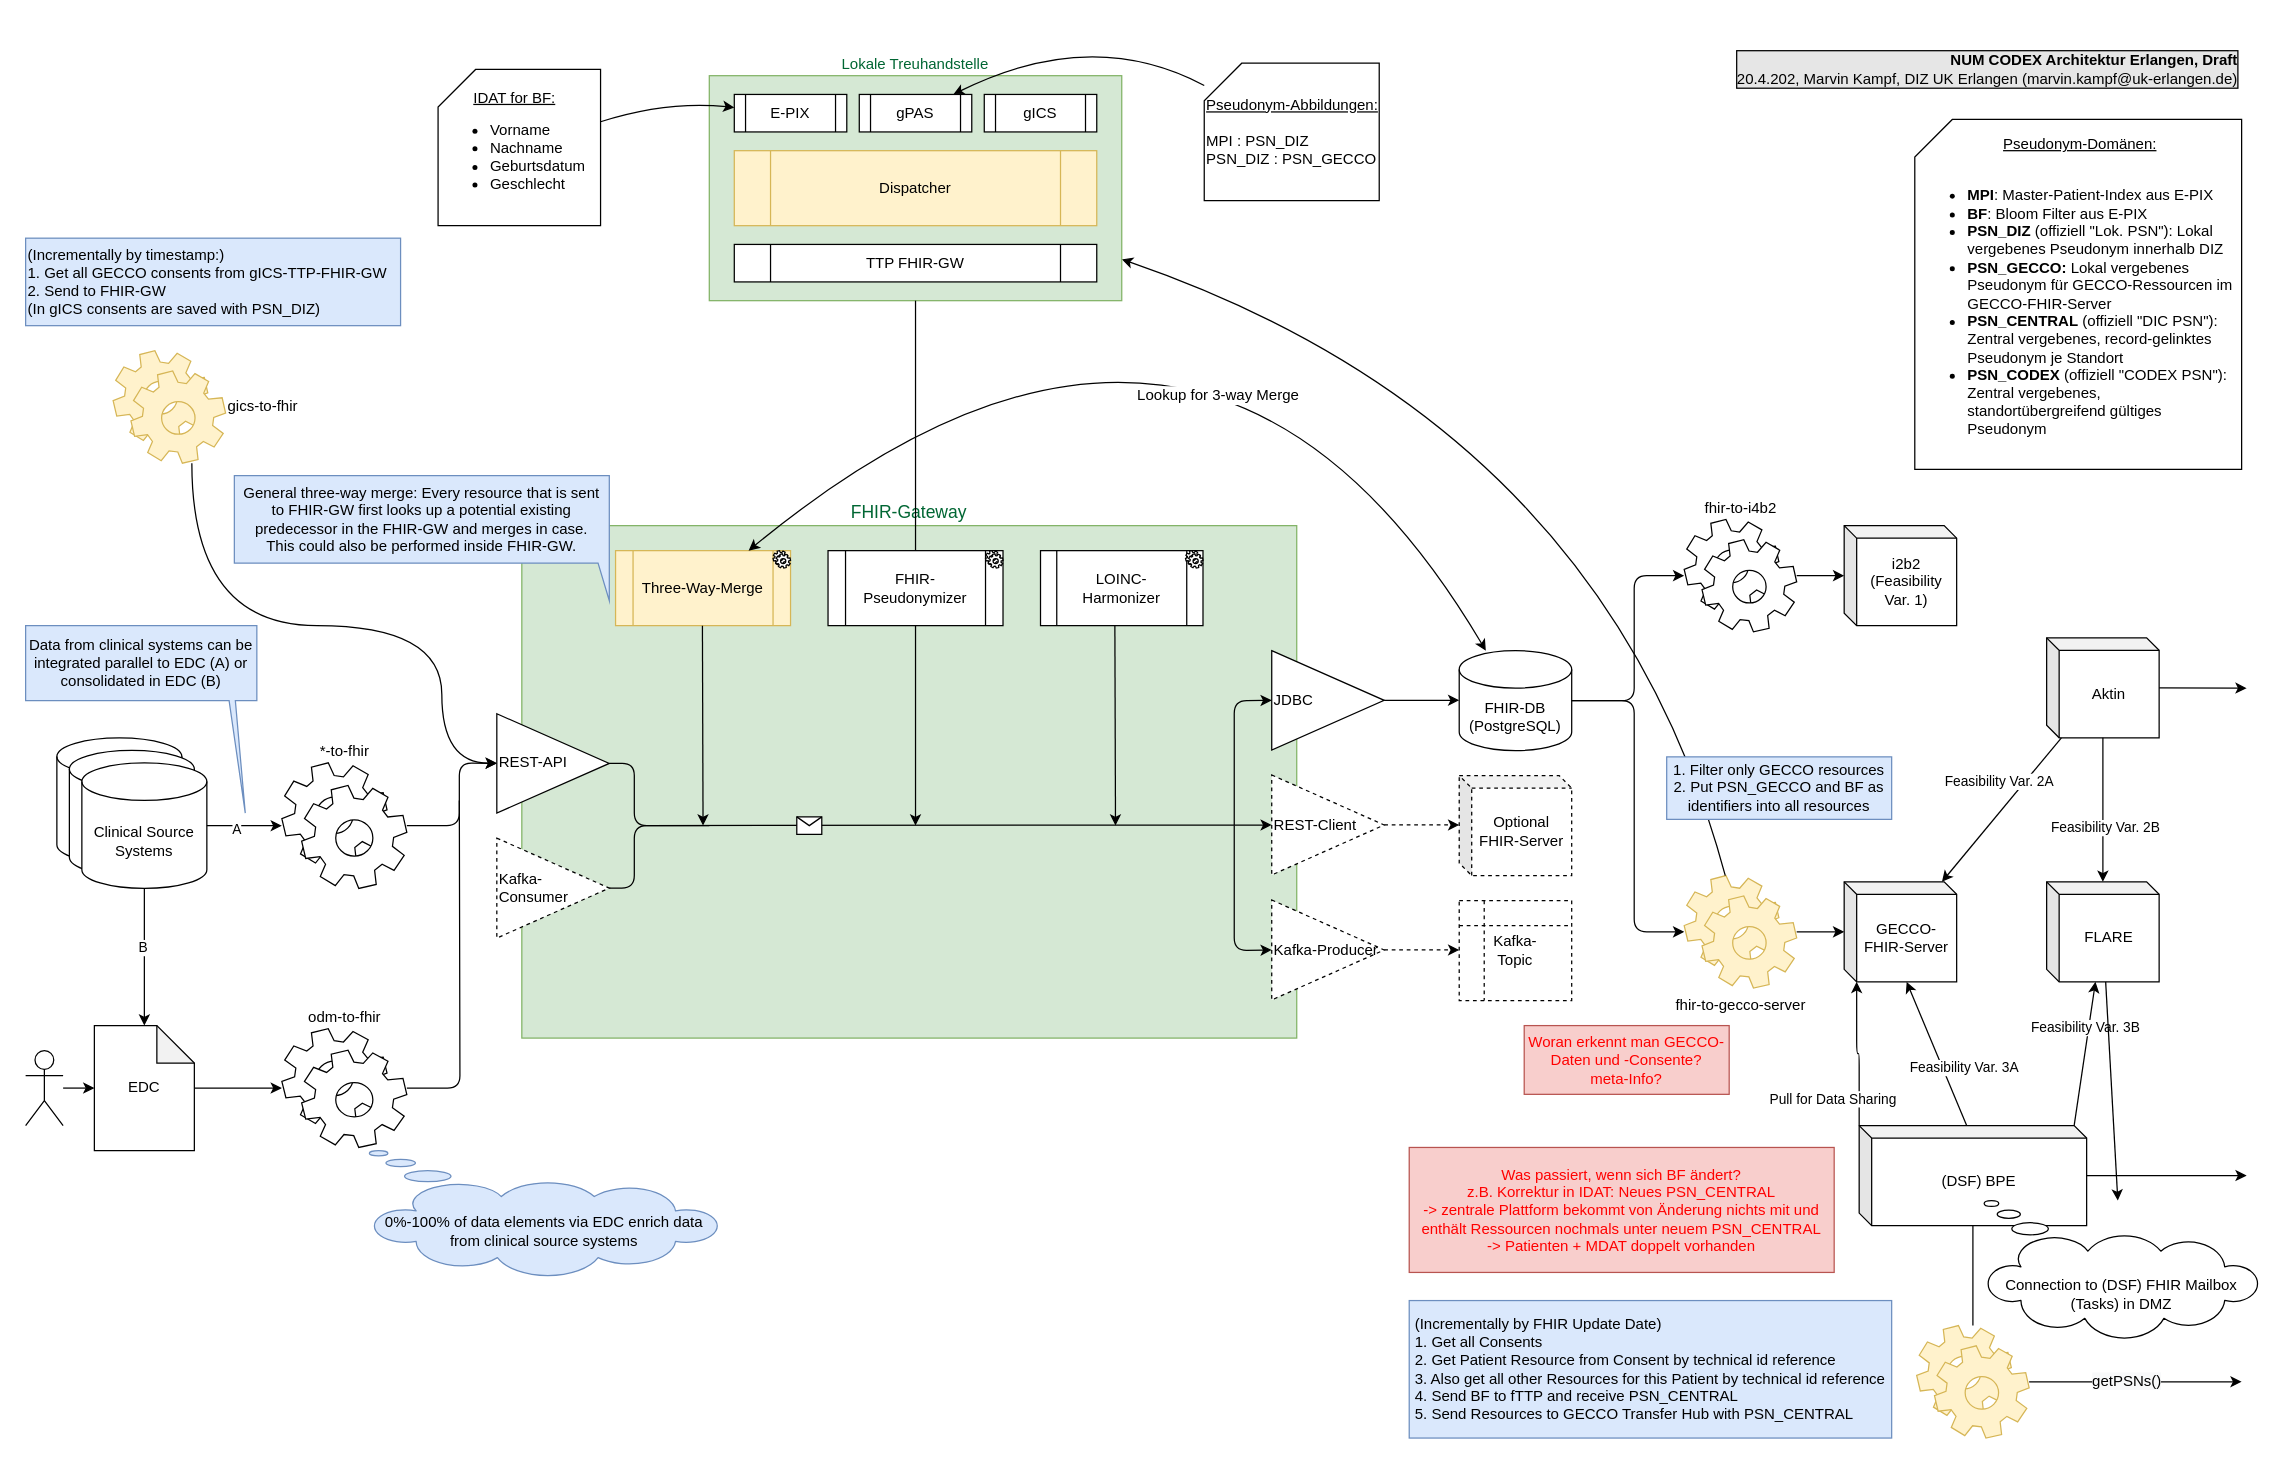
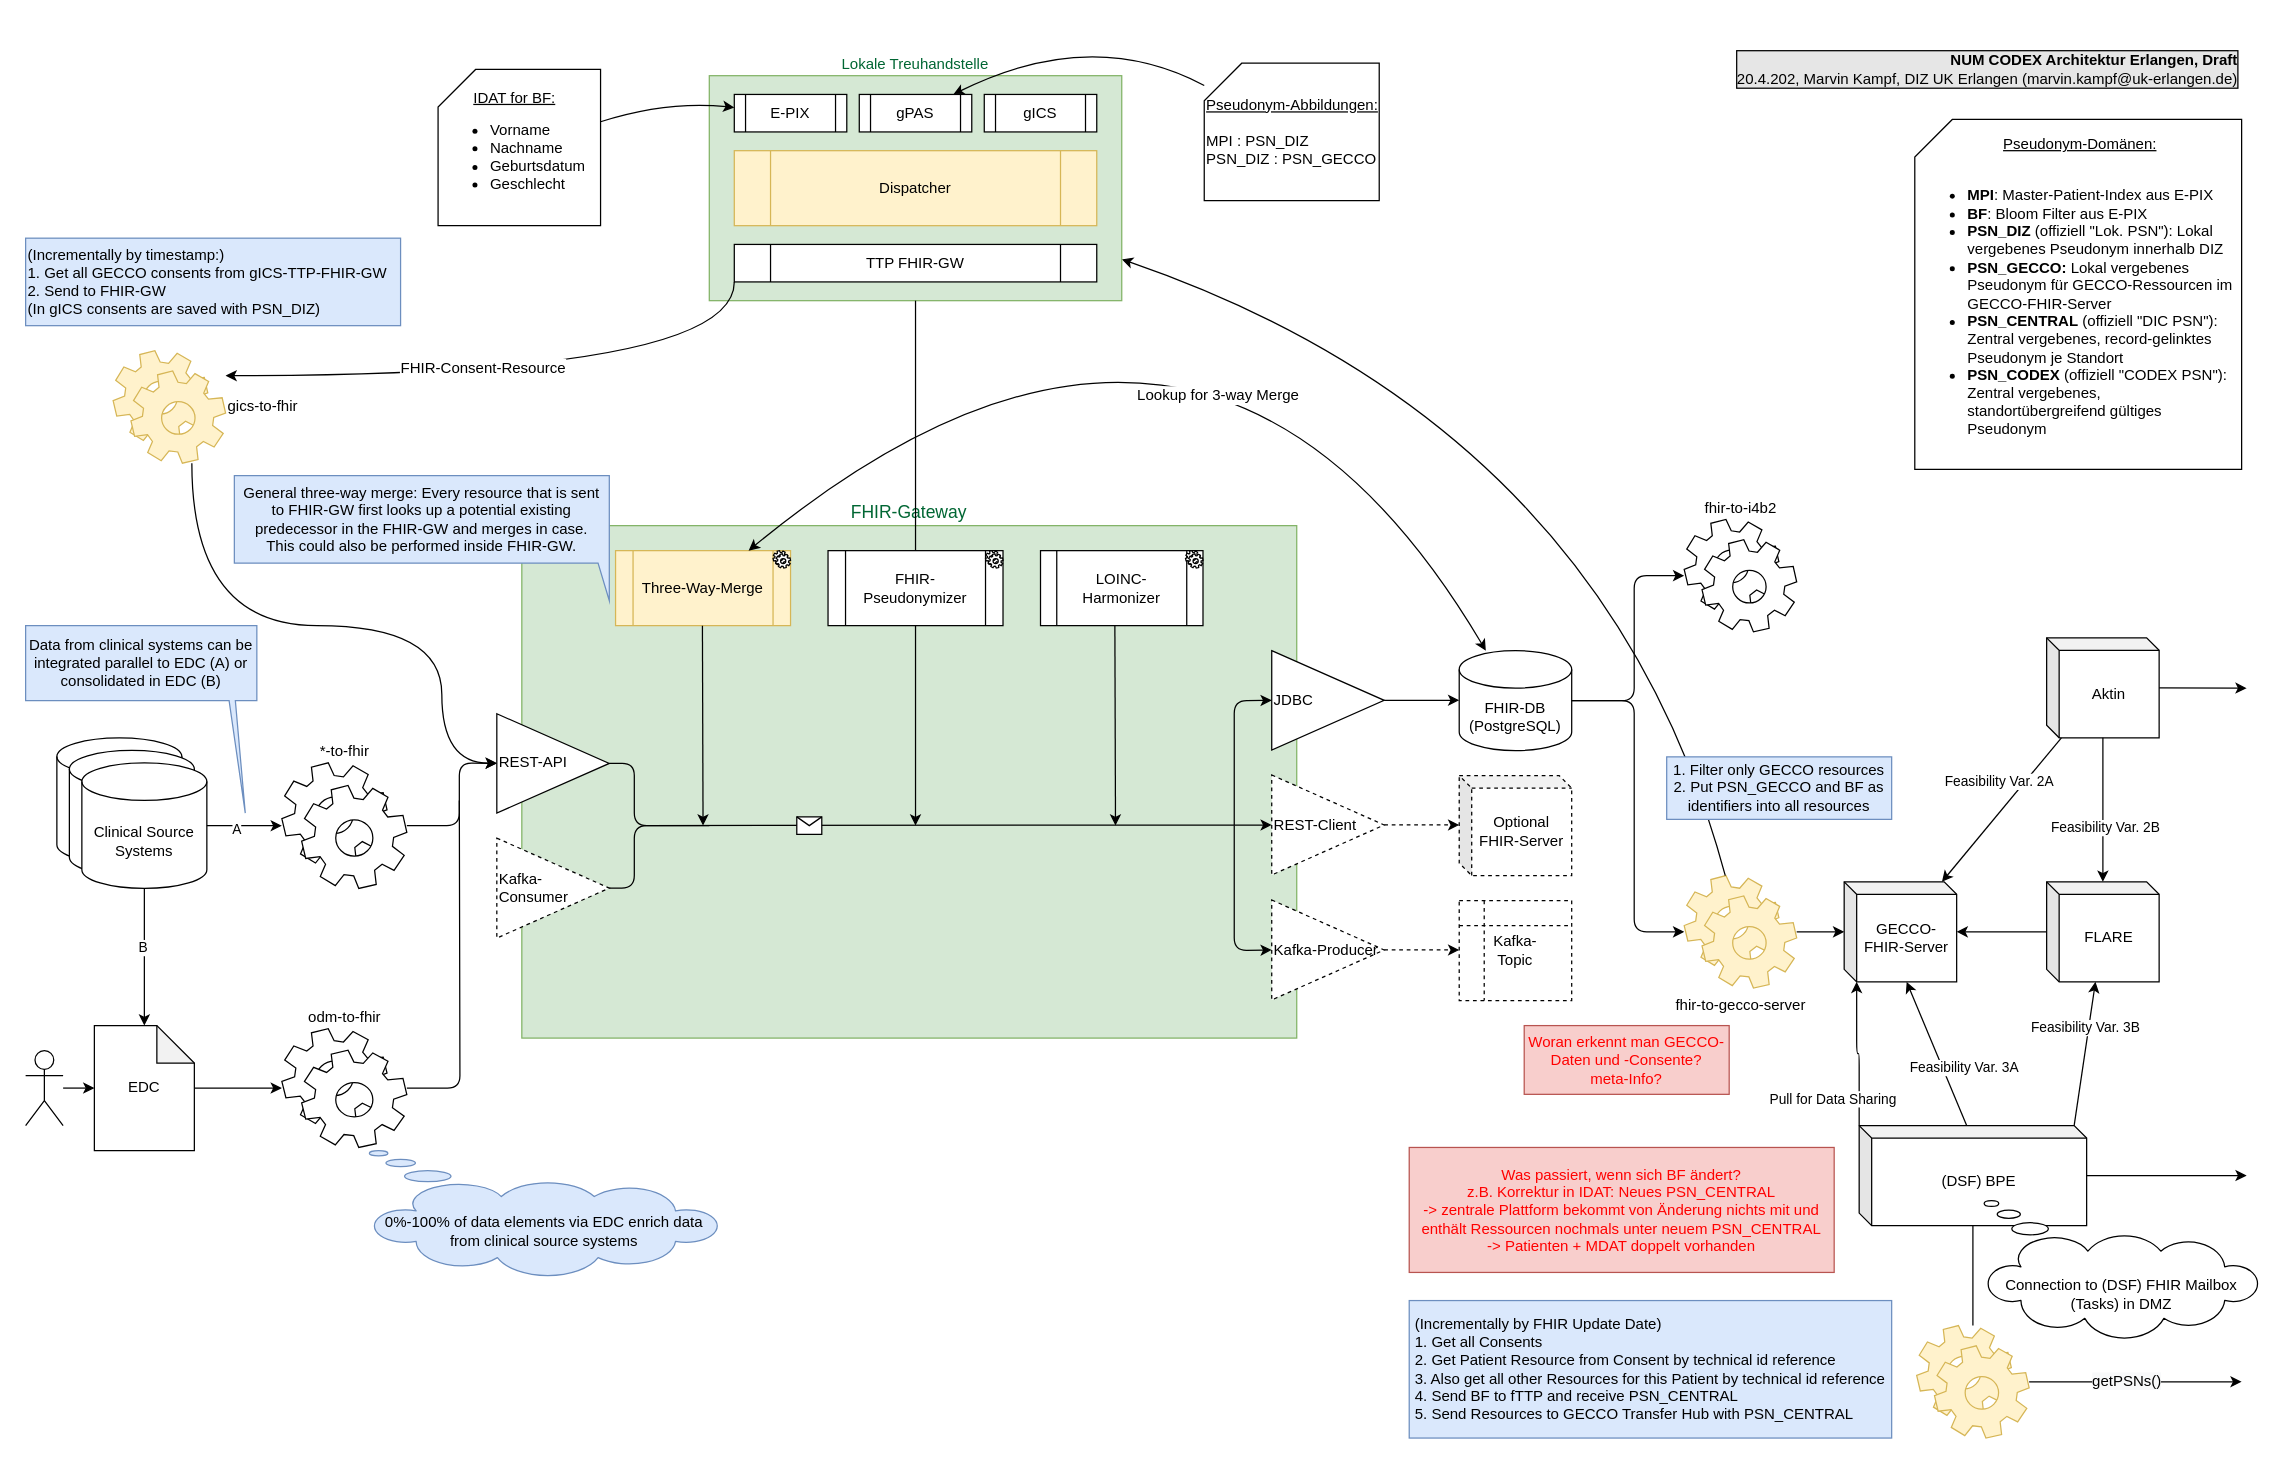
edge "TTP FHIR-GW" -> "gics-to-fhir": added, label "FHIR-Consent-Resource"
edge "fhir-to-i4b2" -> "i2b2 (Feasibility Var. 1)": removed
node "i2b2 (Feasibility Var. 1)": removed
edge "FLARE" -> "Connection to (DSF) FHIR Mailbox (Tasks) in DMZ": now "FLARE" -> "GECCO-FHIR-Server"
